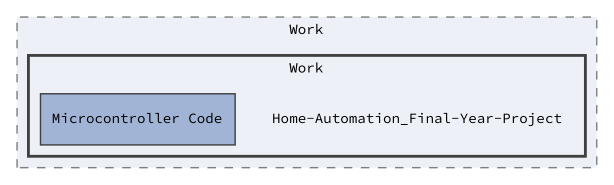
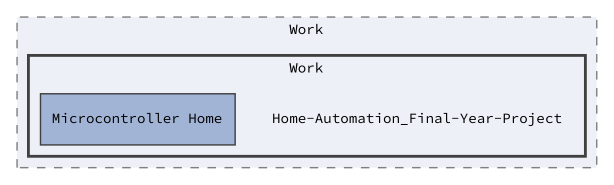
node "Microcontroller Code": label "Microcontroller Code" -> "Microcontroller Home"
